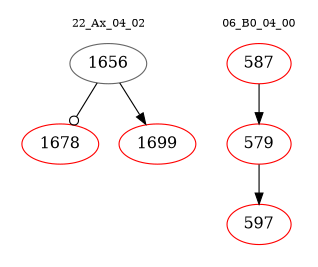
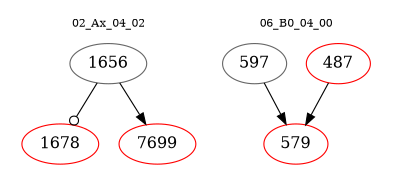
cluster "22_Ax_04_02": label "22_Ax_04_02" -> "02_Ax_04_02"
node "587": label "587" -> "487"
node "1699": label "1699" -> "7699"
edge "579" -> "597": reversed
node "597": color red -> gray40
